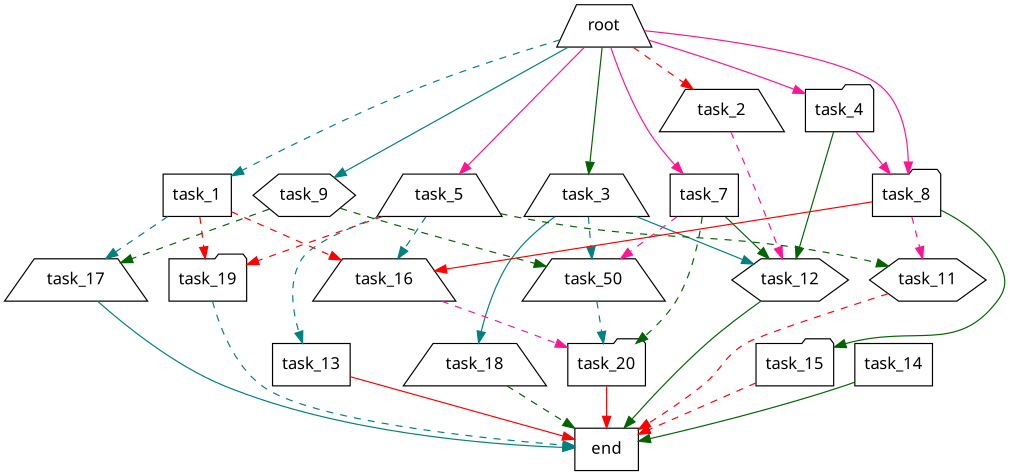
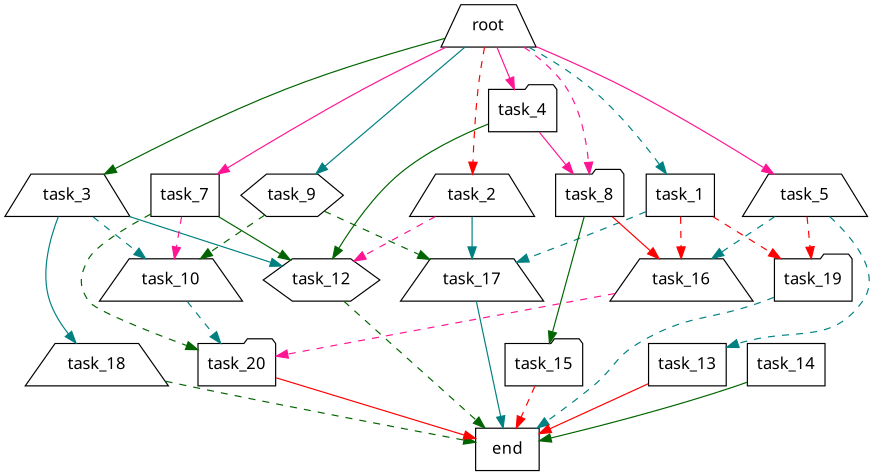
edge "root" -> "task_8": style solid -> dashed
edge "task_2" -> "task_17": added
node "task_50": label "task_50" -> "task_10"
node "task_11": removed
edge "task_12" -> "end": style solid -> dashed
